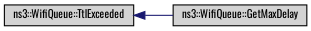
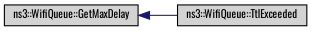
edge "ns3::WifiQueue::GetMaxDelay" -> "ns3::WifiQueue::TtlExceeded": reversed
